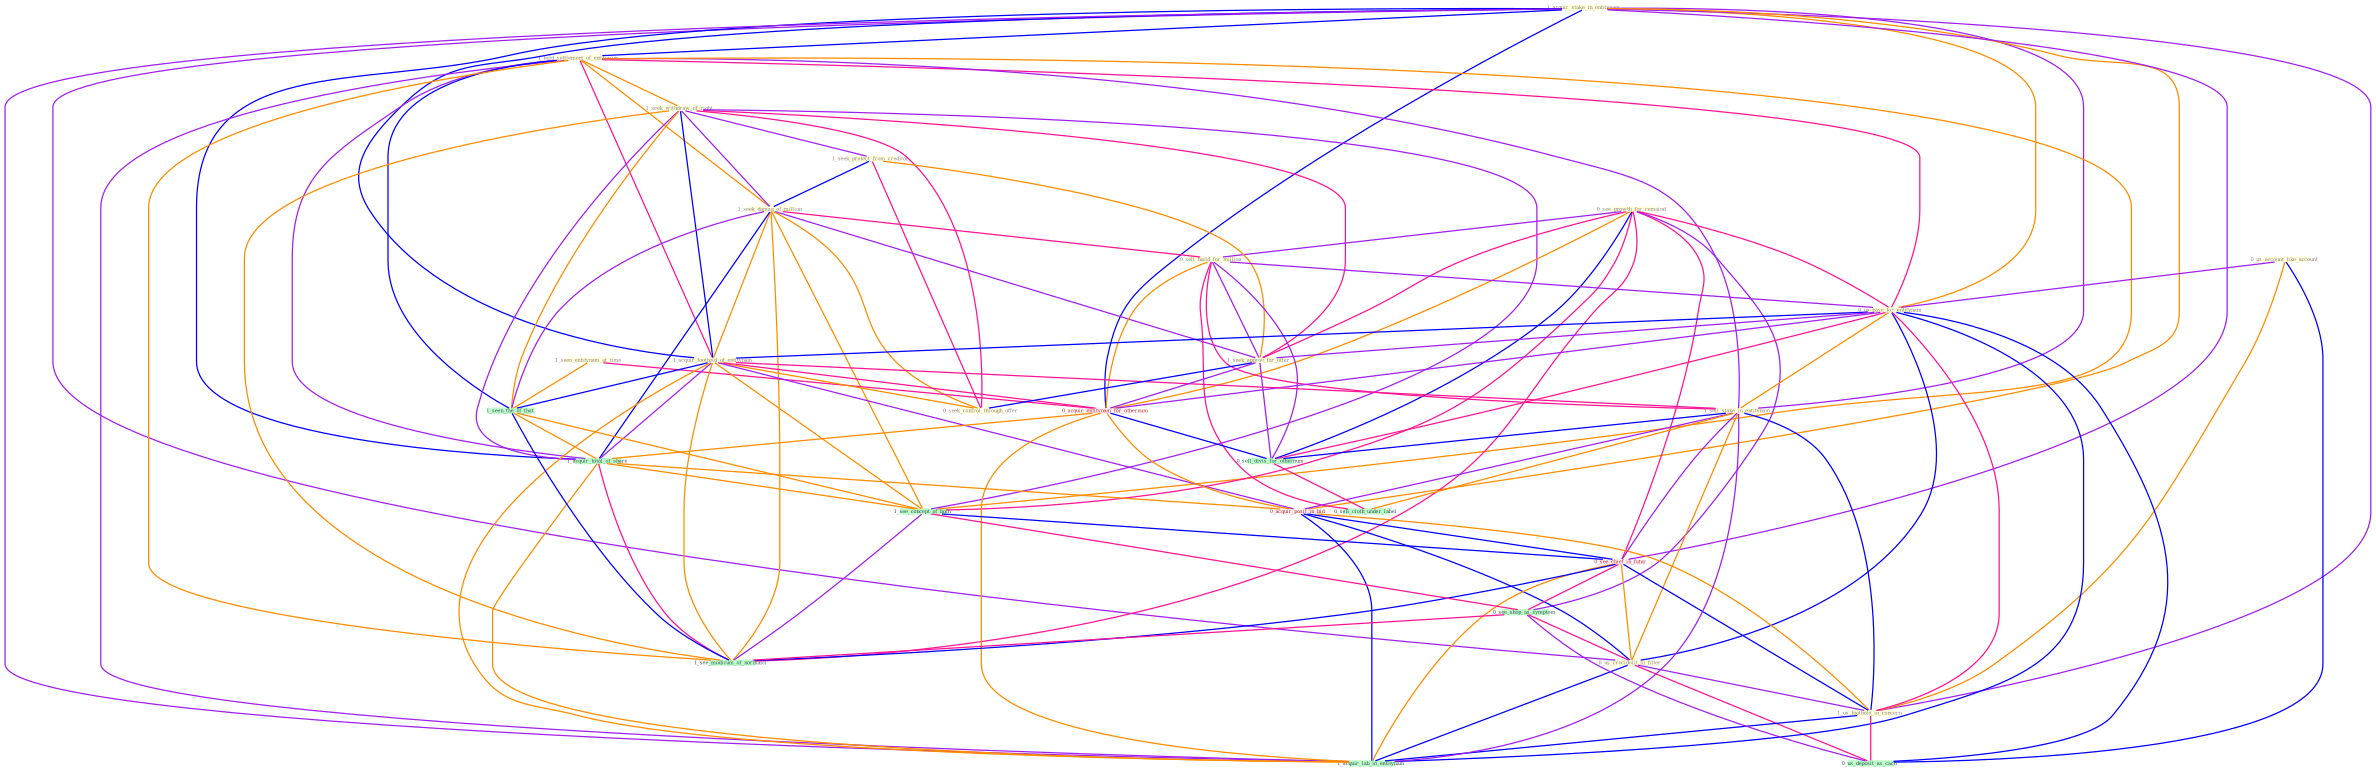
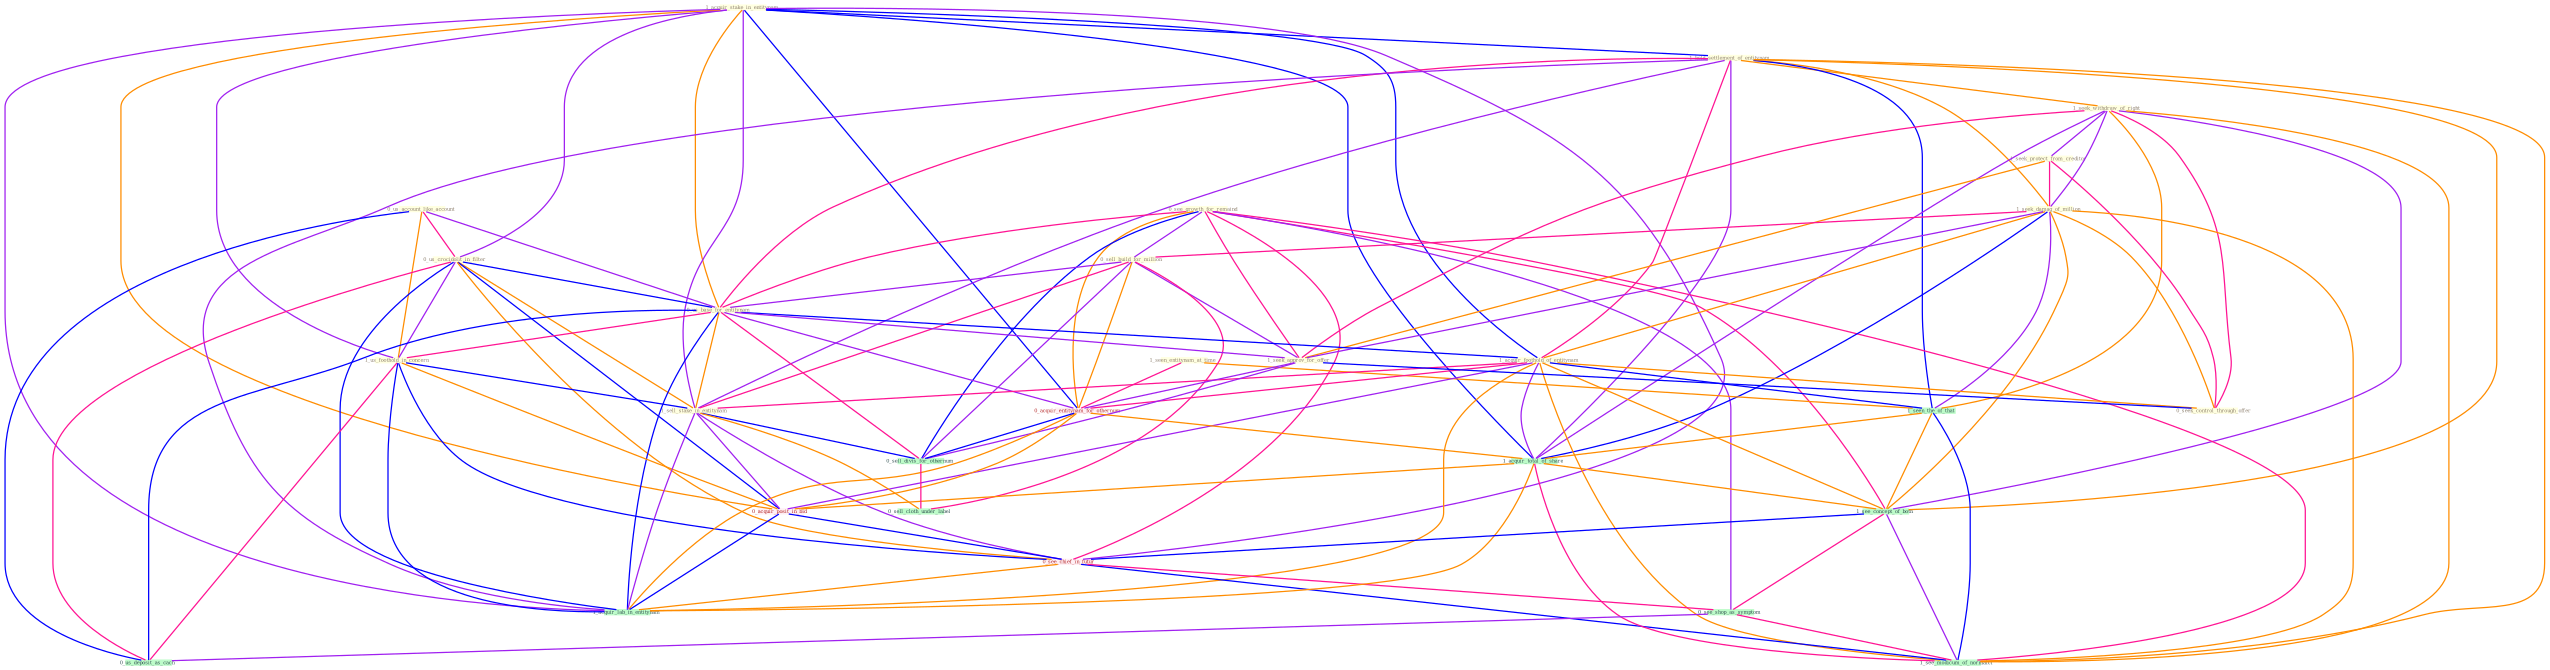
edge "1_seek_protect_from_creditor" -- "1_seek_damag_of_million": color blue -> deeppink
edge "1_seek_withdraw_of_right" -- "1_acquir_foothold_of_entitynam": removed
edge "0_see_shop_as_symptom" -- "0_us_crocidolit_in_filter": now "0_us_account_like_account" -- "0_us_crocidolit_in_filter"
